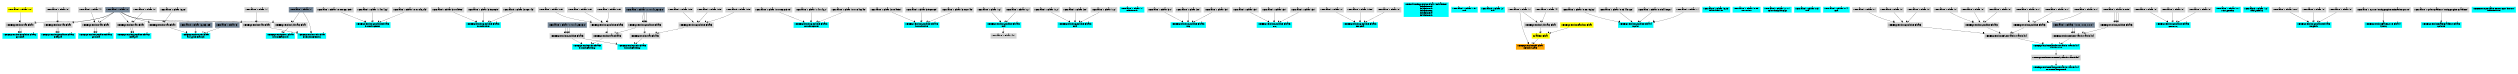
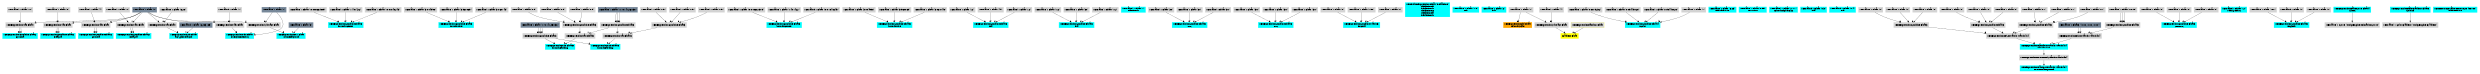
node "VFXValue`1 Float (10)": fillcolor yellow -> lightgray
node "VFXValue`1 Float (10) MinSpeed_c": removed
edge "VFXValue`1 Curve (UnityEngine.AnimationCurve)" -> "VFXExpressionBakeCurve Float4 Size_c": reversed
edge "VFXValue`1 ColorGradient (UnityEngine.Gradient)" -> "VFXExpressionBakeGradient Float8 Color_e": reversed
node "VFXExpressionCombine Float3 Force_a": label "VFXExpressionCombine Float3 Force_a" -> "VFXExpressionCombine Matrix3 Force_a"
node "VFXExpressionRandom Float": fillcolor yellow -> lightgray
edge "VFXValue`1 Float (3)" -> "VFXExpressionMin Float arcSphere_arc_b": now "VFXValue`1 Float (3)" -> "VFXExpressionPow Float volumeFactor_b"
edge "VFXExpressionCombine Float3 A_a" -> "VFXValue`1 Float (40)": reversed
edge "Gradient Float" -> "VFXExpressionAdd Float _Blood_Scale": removed
